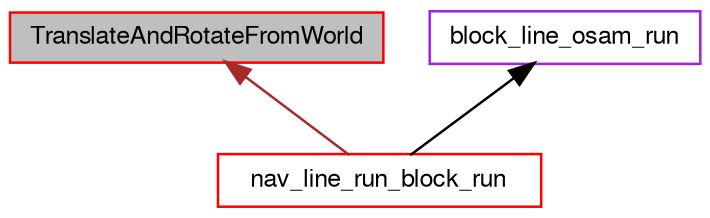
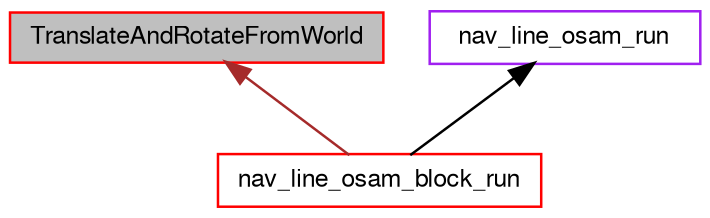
node "block_line_osam_run": label "block_line_osam_run" -> "nav_line_osam_run"
node "nav_line_run_block_run": label "nav_line_run_block_run" -> "nav_line_osam_block_run"
